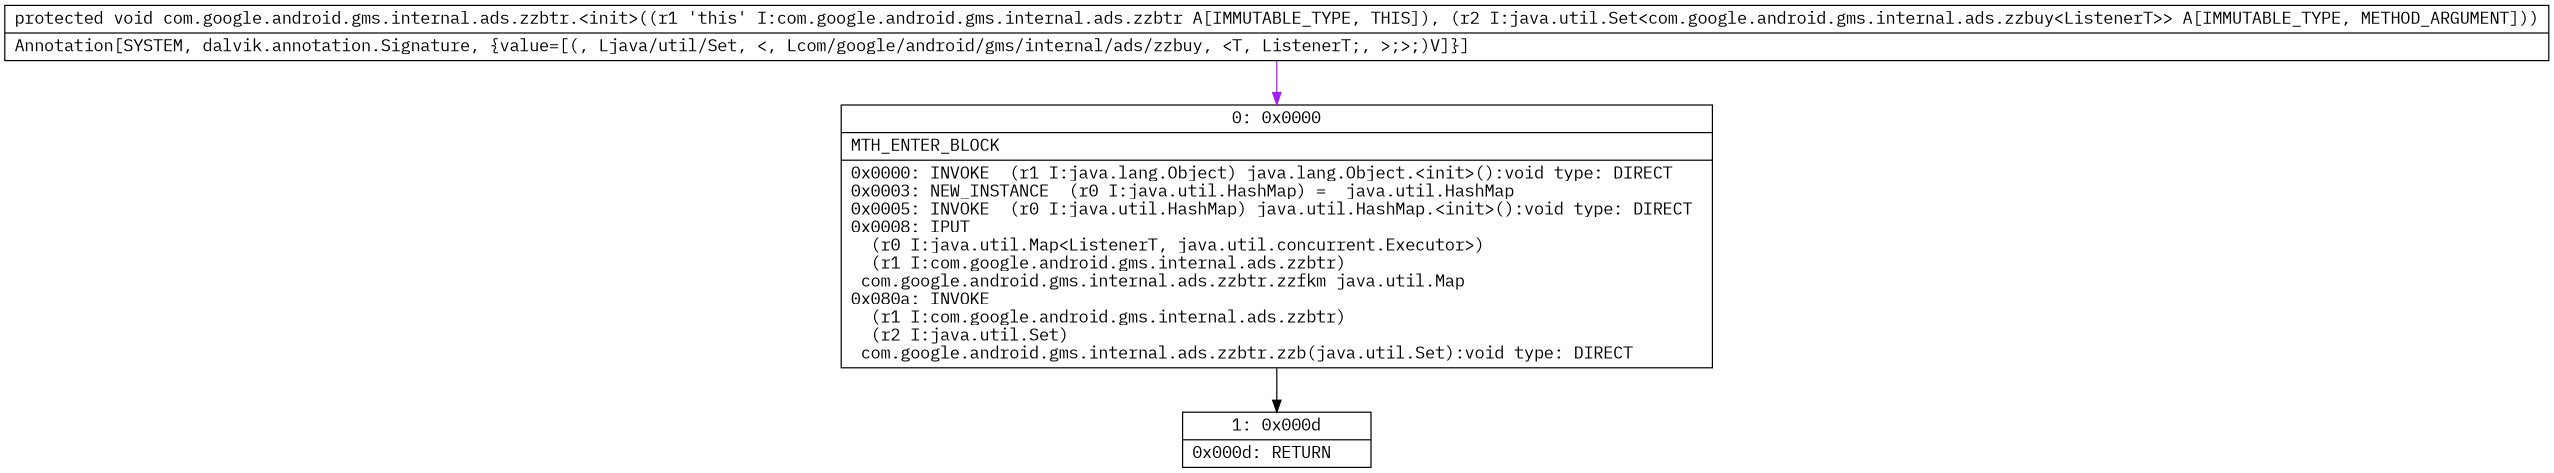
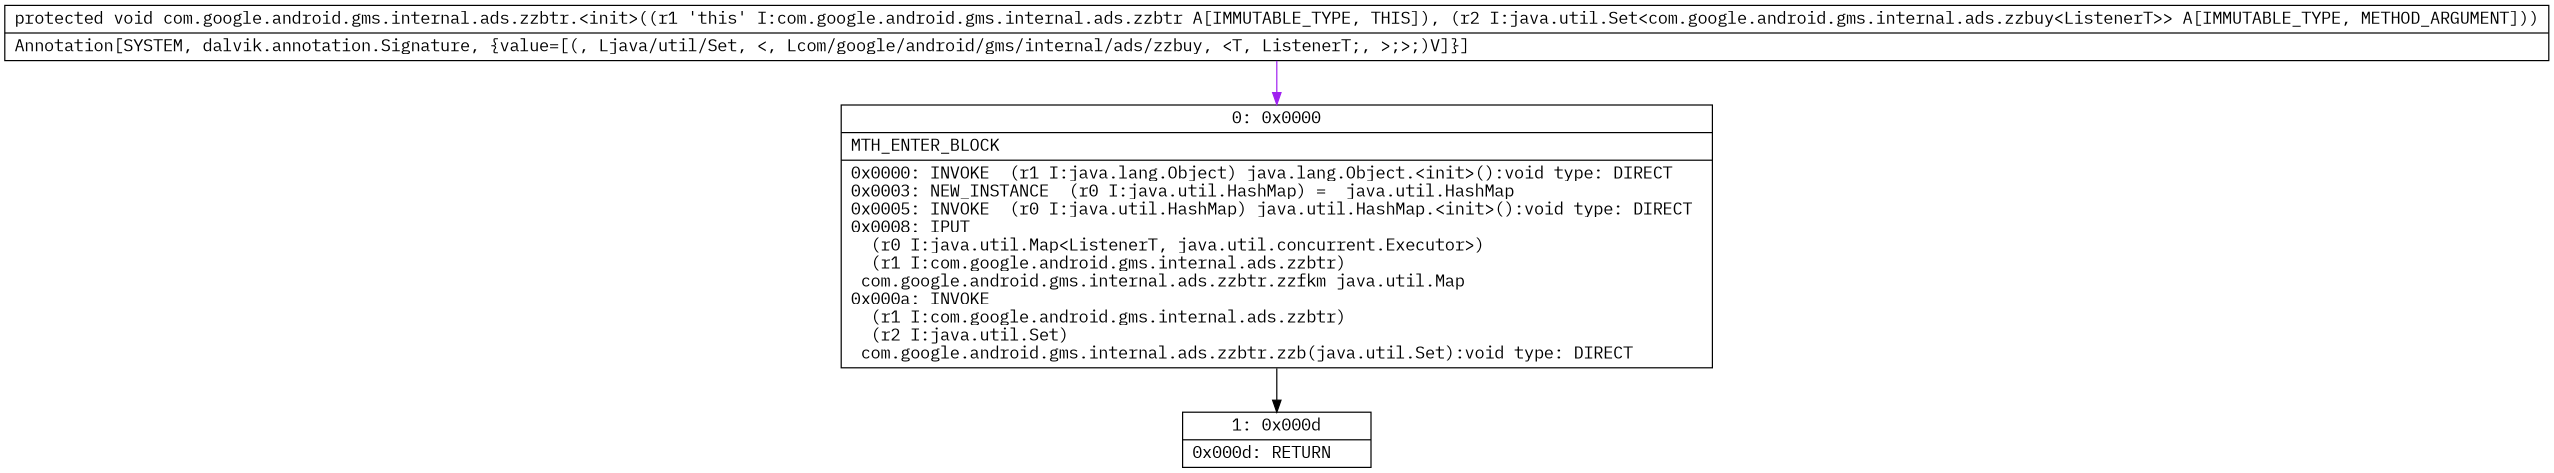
node "0: 0x0000": text "0x080a: INVOKE" -> "0x000a: INVOKE"
